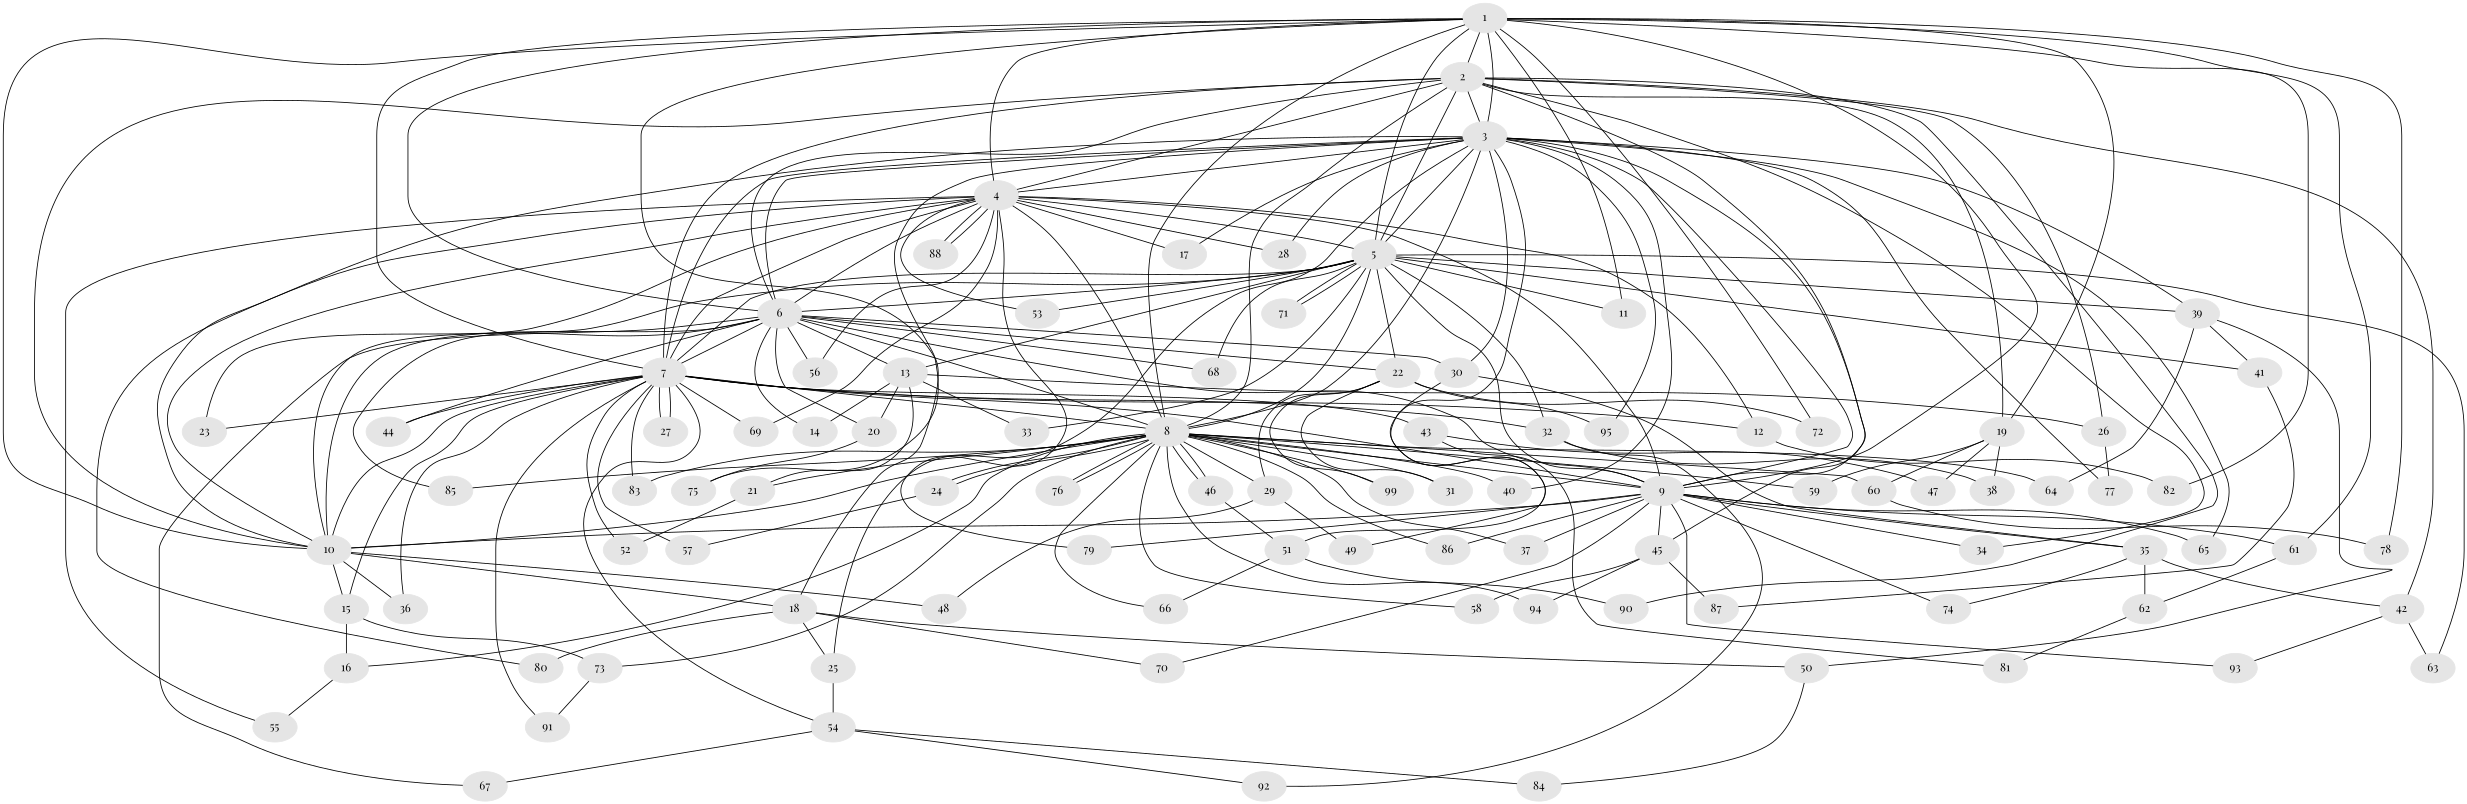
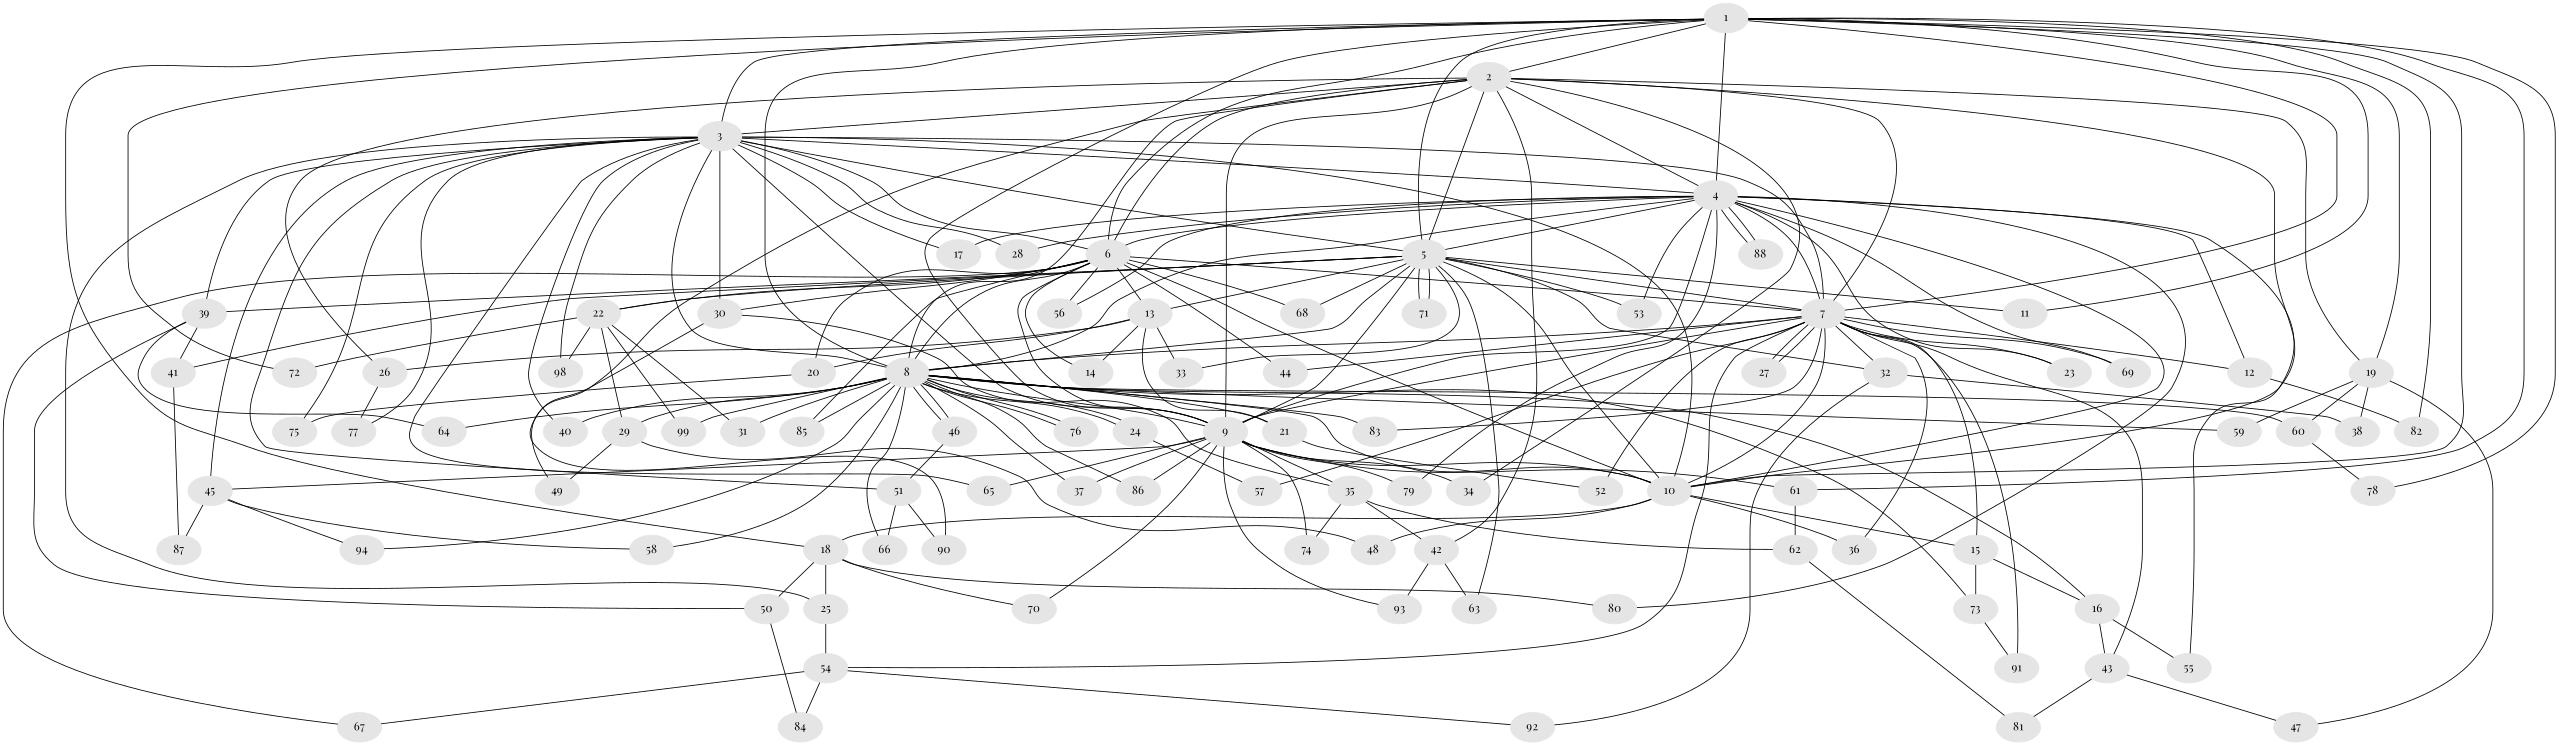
edge "5" -- "6": removed
node "95": label "95" -> "98"
edge "16" -- "43": added
